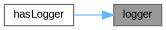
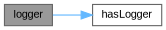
edge "hasLogger" -> "logger": reversed
